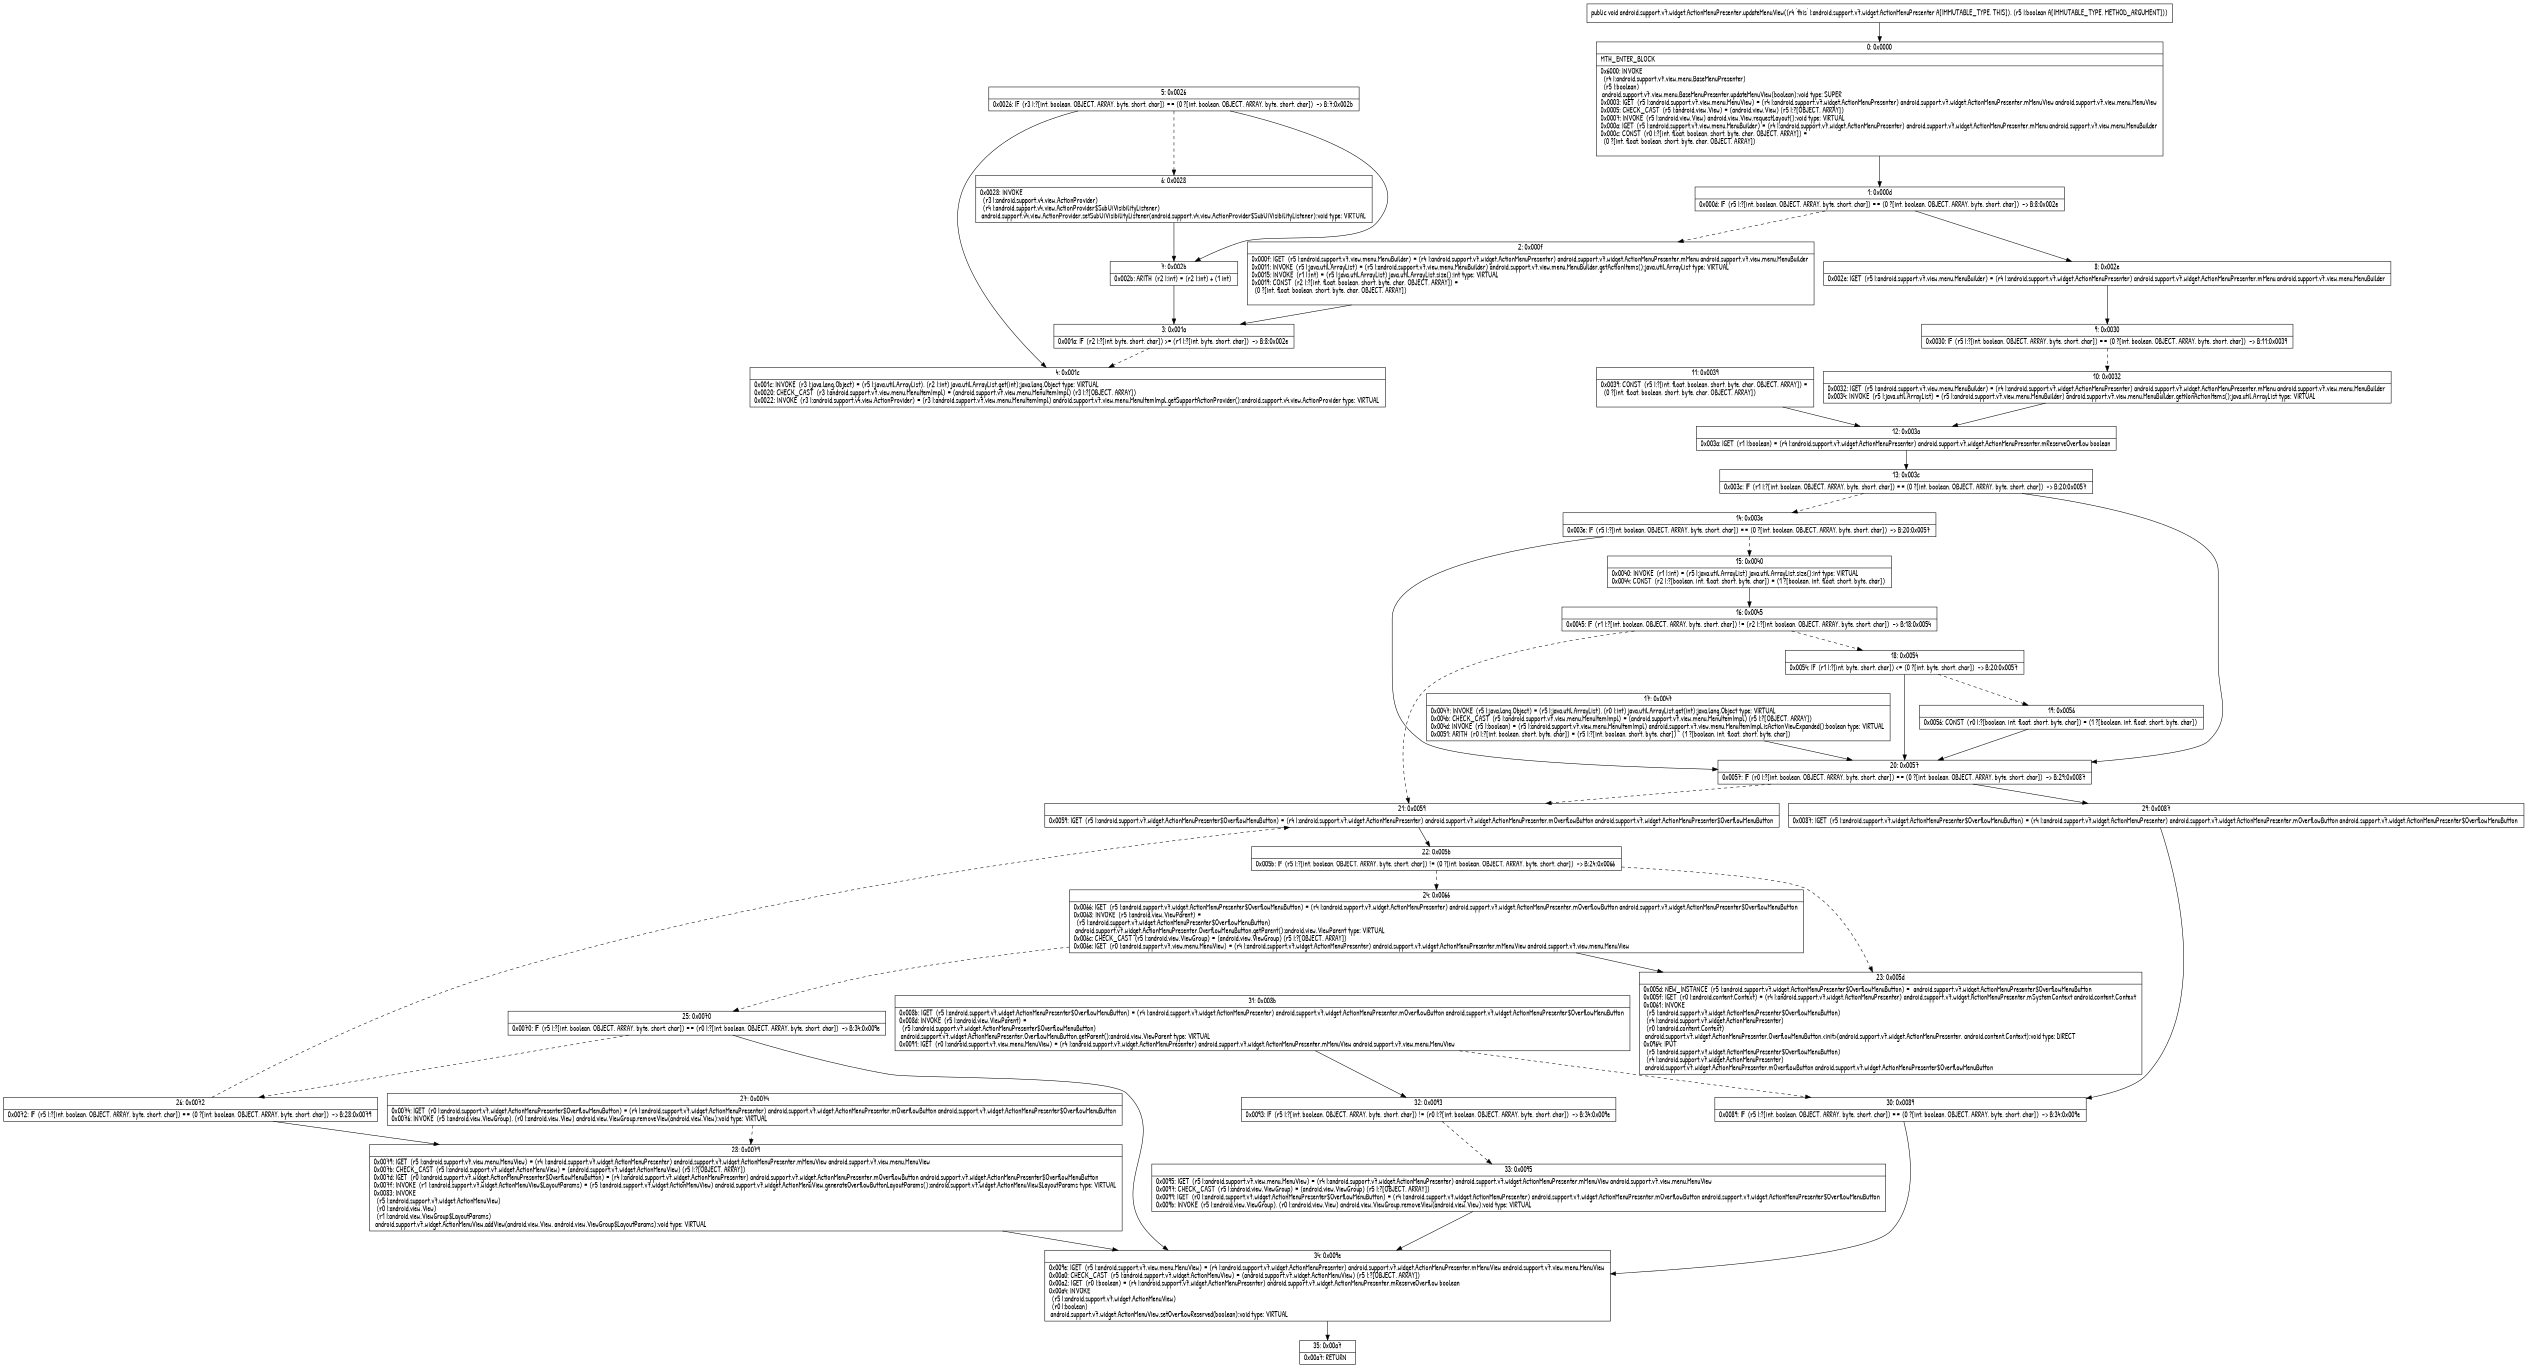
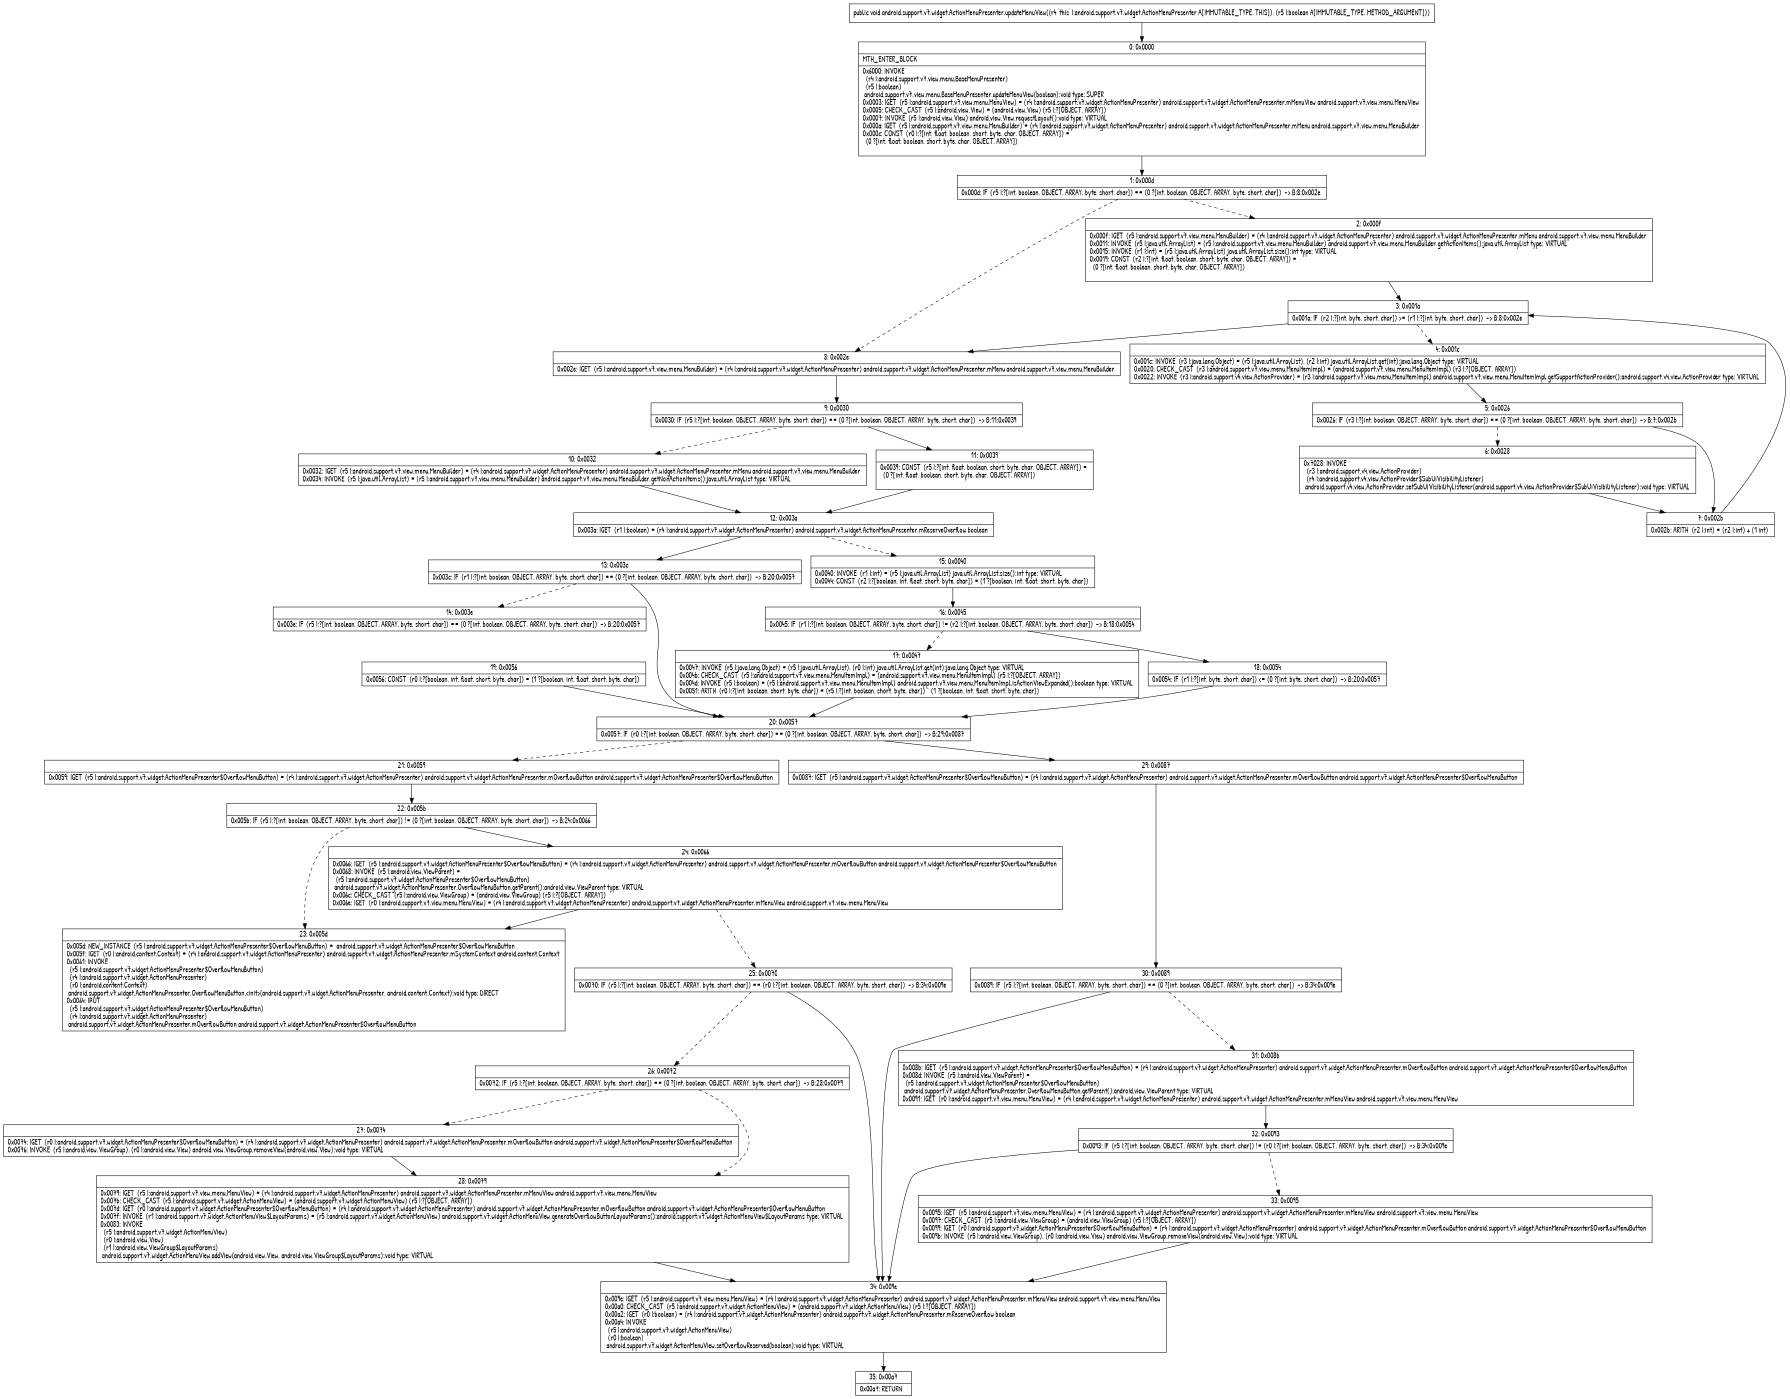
node "6: 0x0028": text "0x0028: INVOKE" -> "0x7028: INVOKE"
edge "5: 0x0026" -> "4: 0x001c": reversed
edge "1: 0x000d" -> "8: 0x002e": style solid -> dashed
edge "3: 0x001a" -> "8: 0x002e": added
edge "9: 0x0030" -> "11: 0x0039": added
edge "14: 0x003e" -> "15: 0x0040": now "12: 0x003a" -> "15: 0x0040"
edge "16: 0x0045" -> "18: 0x0054": style dashed -> solid
edge "16: 0x0045" -> "21: 0x0059": now "16: 0x0045" -> "17: 0x0047"
edge "18: 0x0054" -> "19: 0x0056": removed
edge "14: 0x003e" -> "20: 0x0057": removed
edge "22: 0x005b" -> "24: 0x0066": style dashed -> solid
edge "26: 0x0072" -> "21: 0x0059": now "26: 0x0072" -> "27: 0x0074"
node "23: 0x005d": text "0x0964: IPUT" -> "0x0064: IPUT"
edge "31: 0x008b" -> "30: 0x0089": reversed
edge "27: 0x0074" -> "28: 0x0079": style dashed -> solid
edge "26: 0x0072" -> "28: 0x0079": style solid -> dashed
edge "32: 0x0093" -> "34: 0x009e": added
